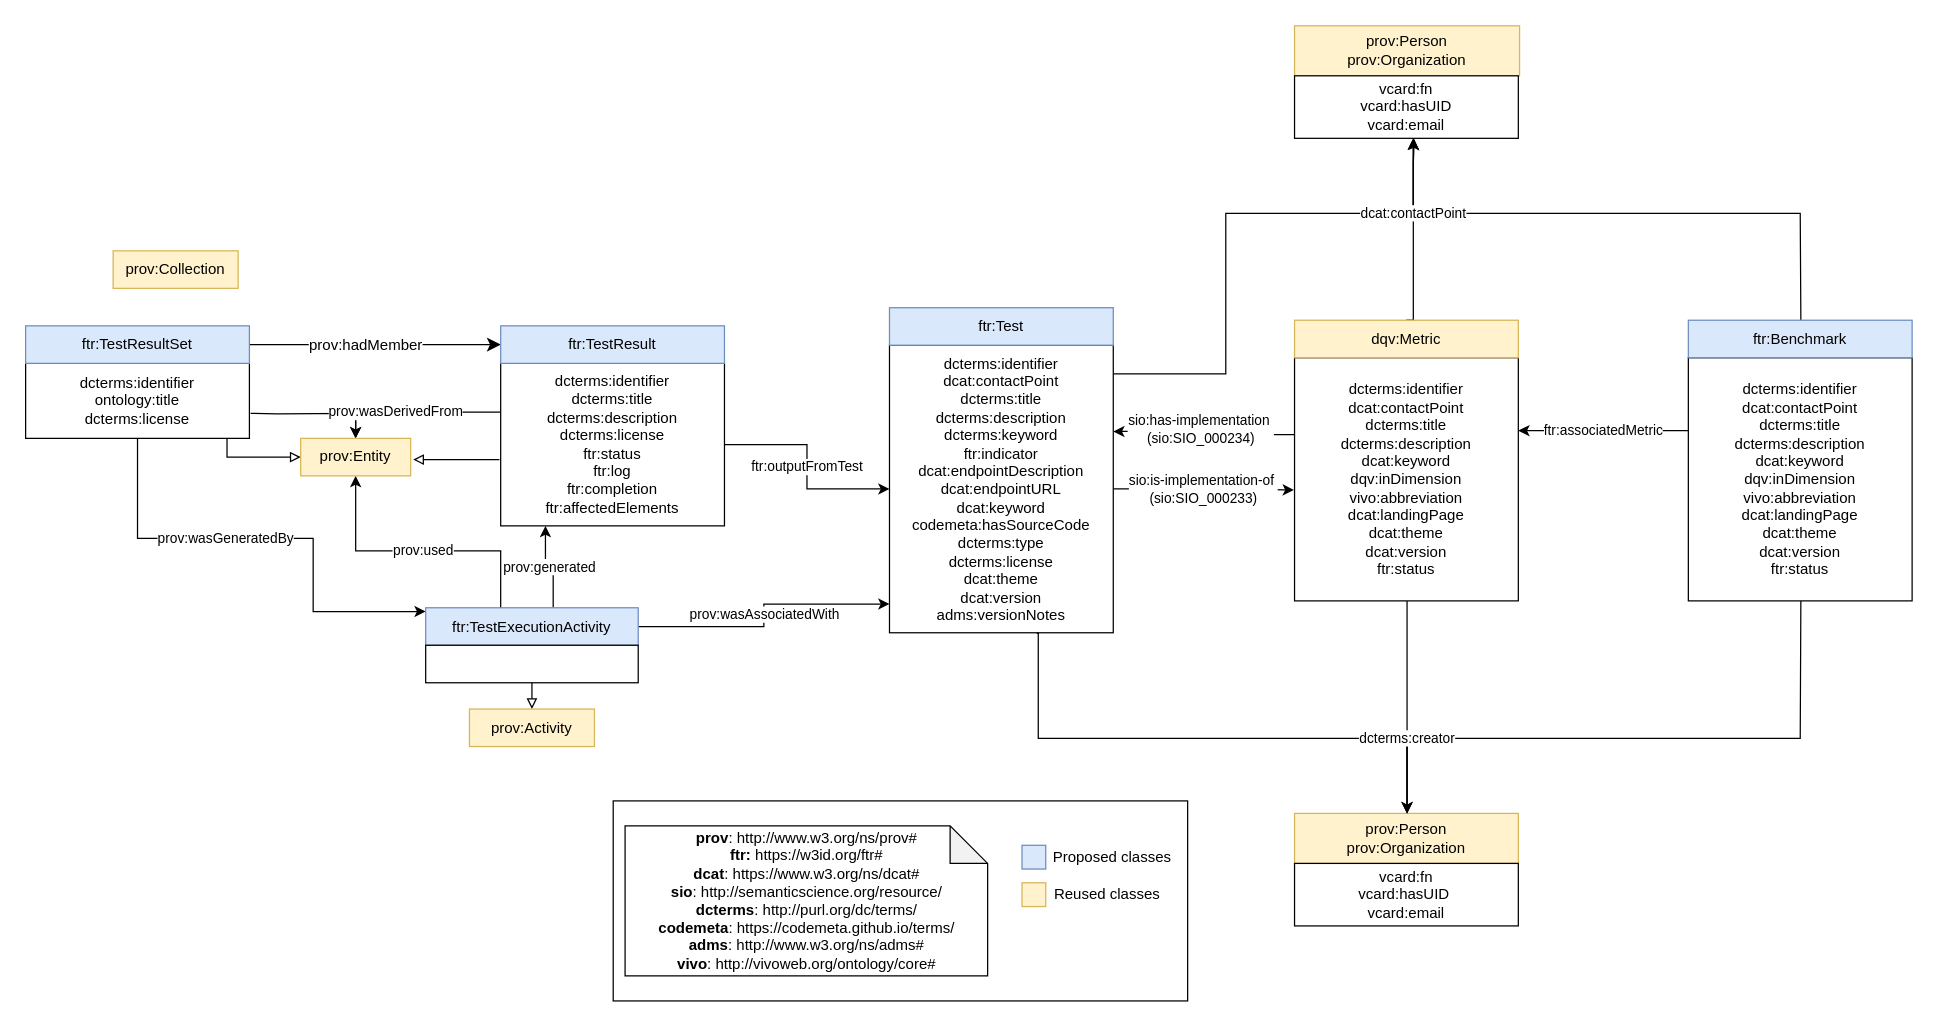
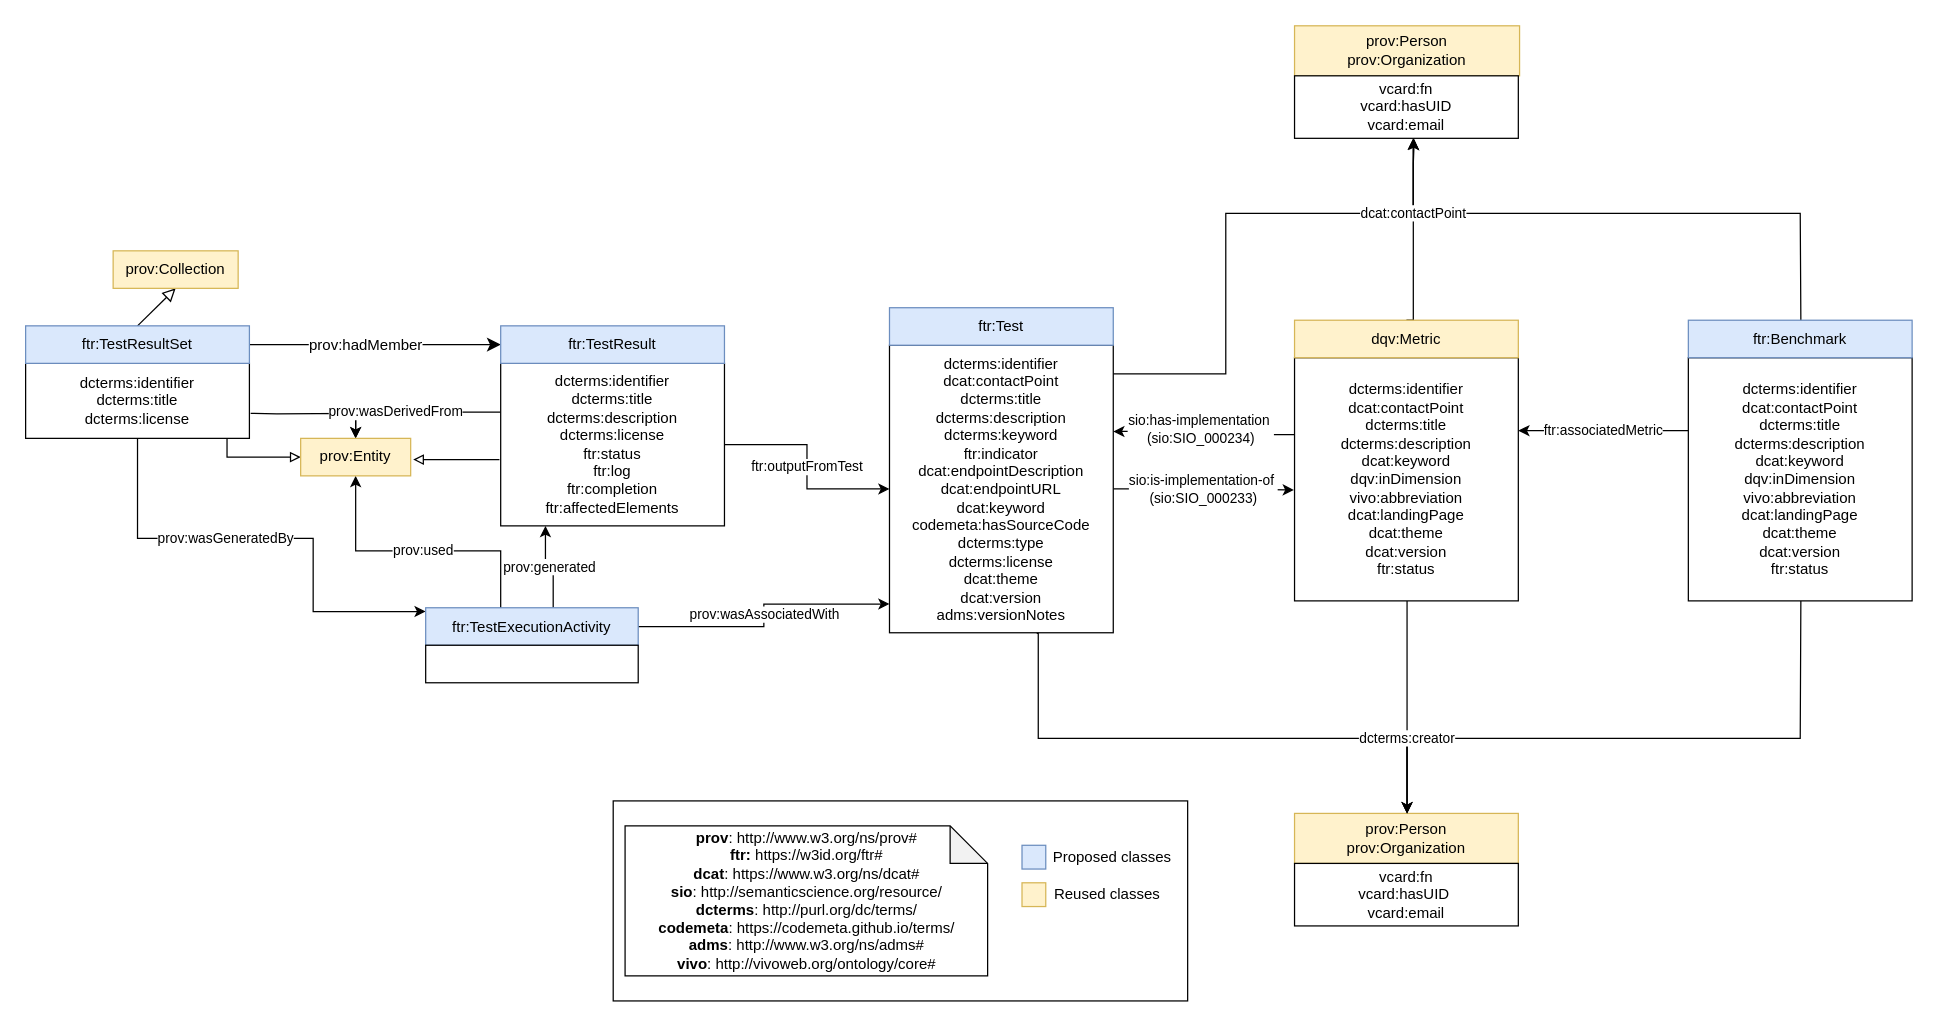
edge "ftr:TestResultSet" -> "prov:Collection": added
node "dcterms:identifier ontology:title dcterms:license": label "dcterms:identifier ontology:title dcterms:license" -> "dcterms:identifier dcterms:title dcterms:license"
edge "ftr:TestExecutionActivity" -> "prov:Activity": removed
node "prov:Activity": removed
